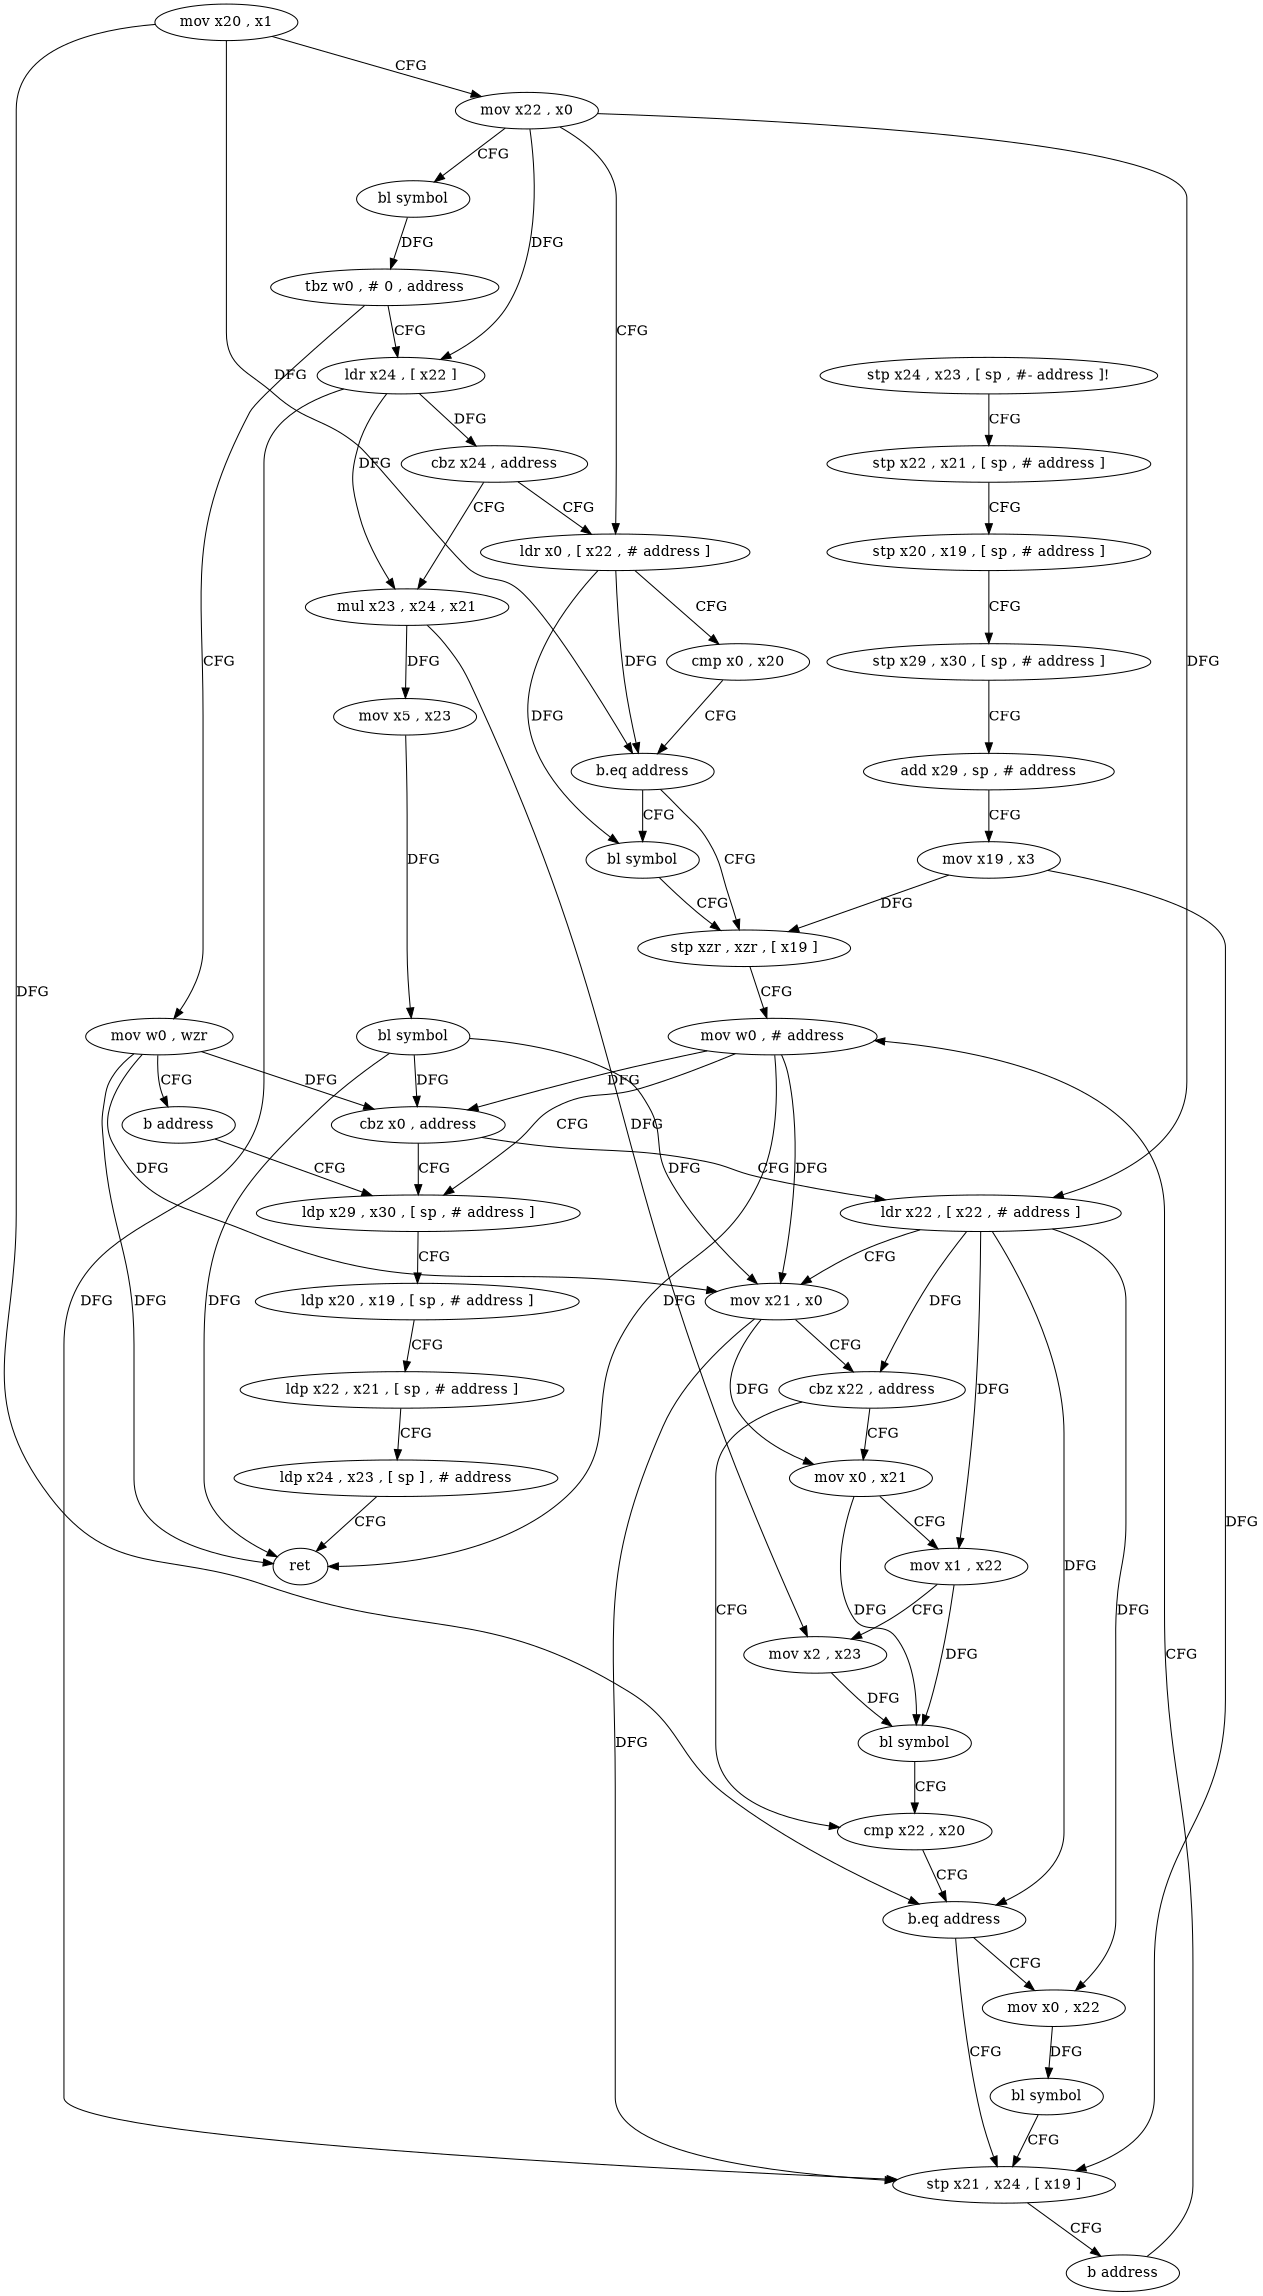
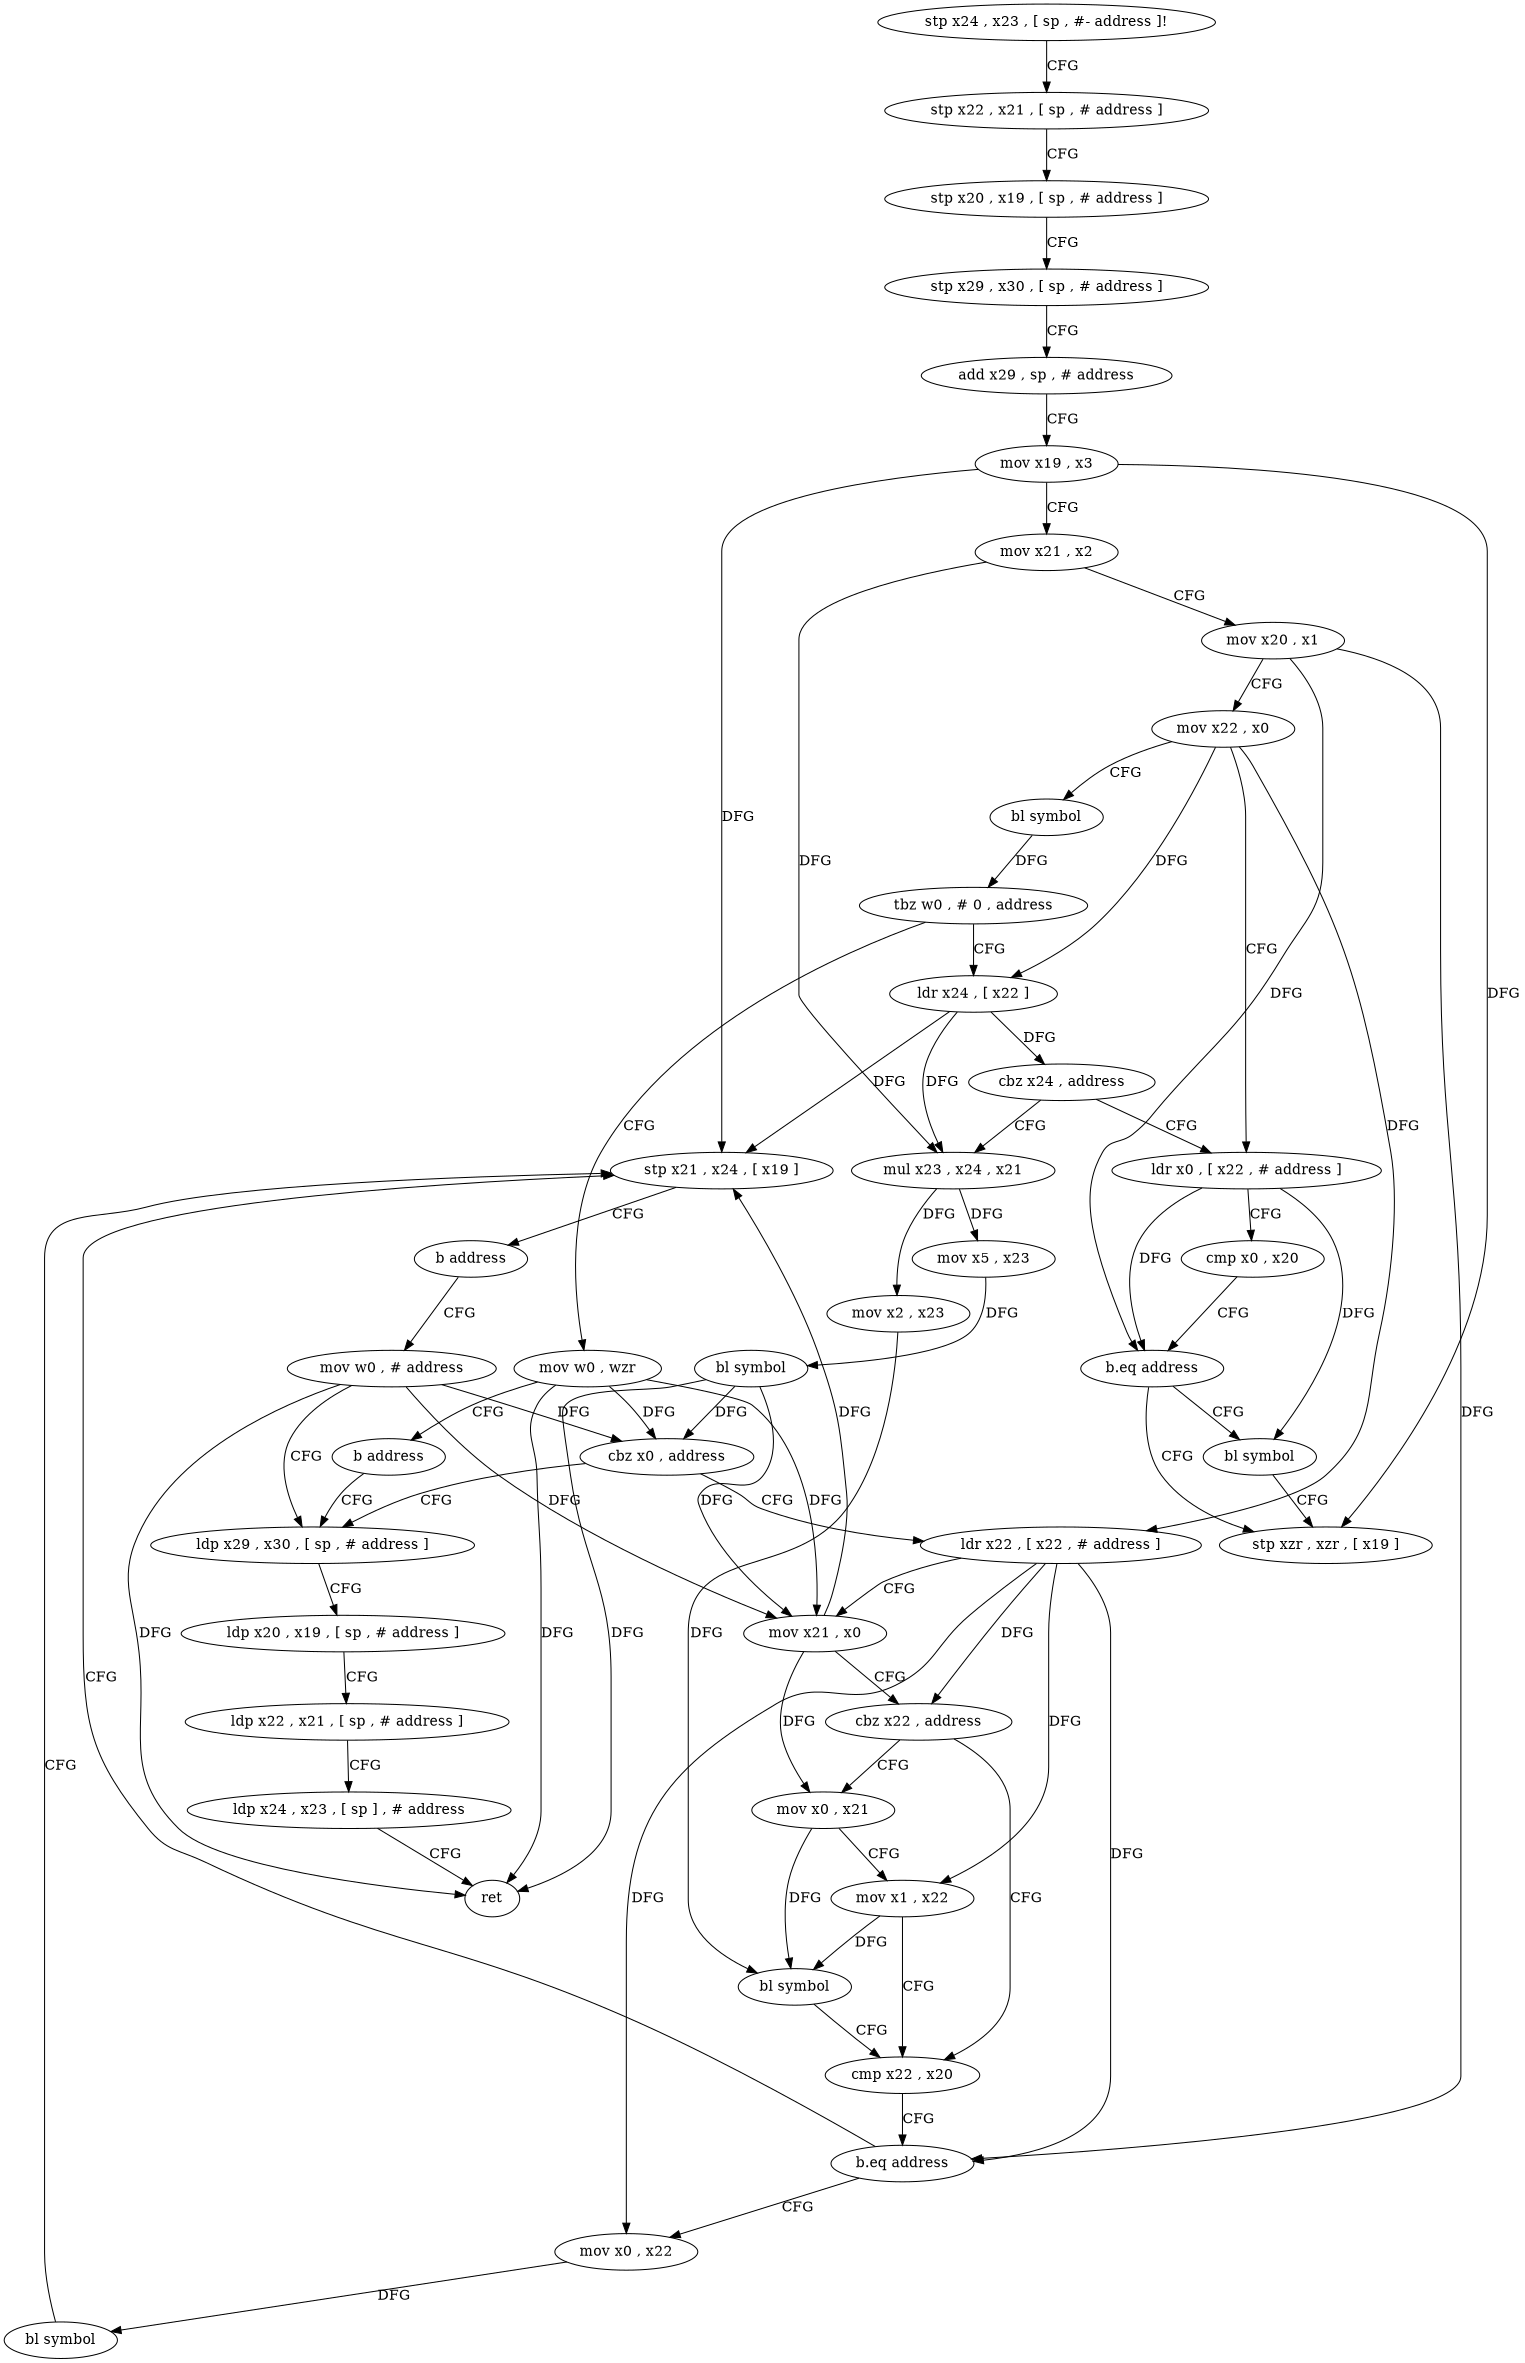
node "mov x21 , x2": added
edge "stp xzr , xzr , [ x19 ]" -> "mov w0 , # address": removed, label "CFG"
edge "mov x1 , x22" -> "mov x2 , x23": now "mov x1 , x22" -> "cmp x22 , x20"
